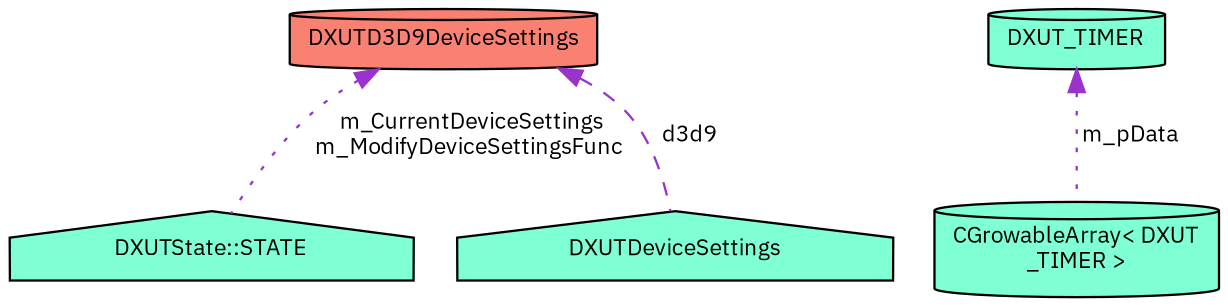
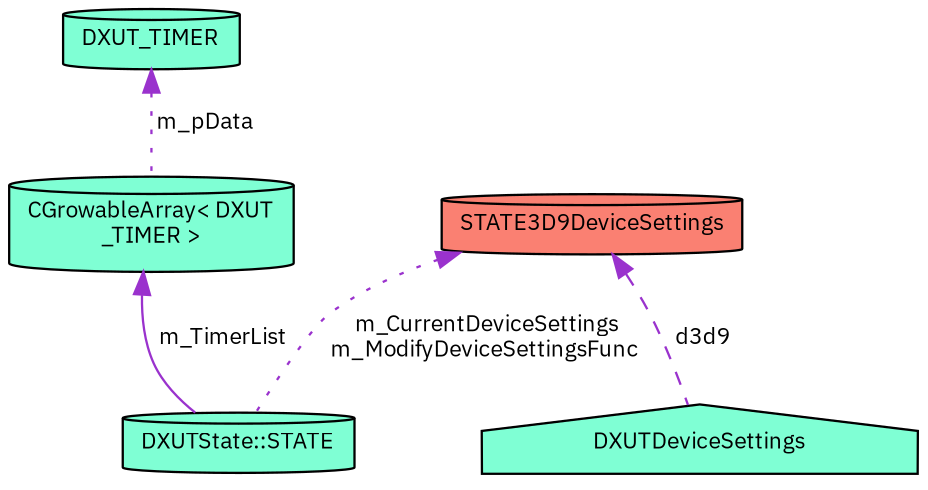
node "DXUTD3D9DeviceSettings": label "DXUTD3D9DeviceSettings" -> "STATE3D9DeviceSettings"
node "DXUTState::STATE": shape house -> cylinder
edge "DXUTState::STATE" -> "CGrowableArray< DXUT _TIMER >": added, label "m_TimerList"
